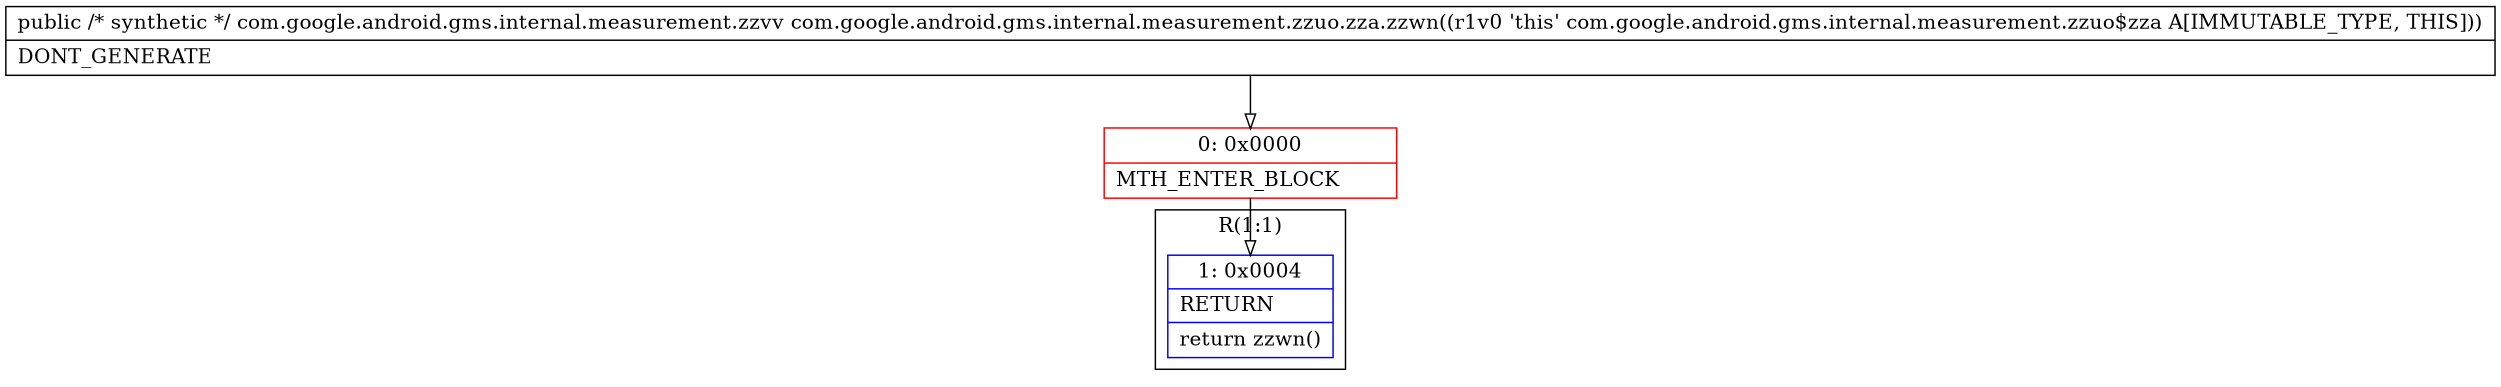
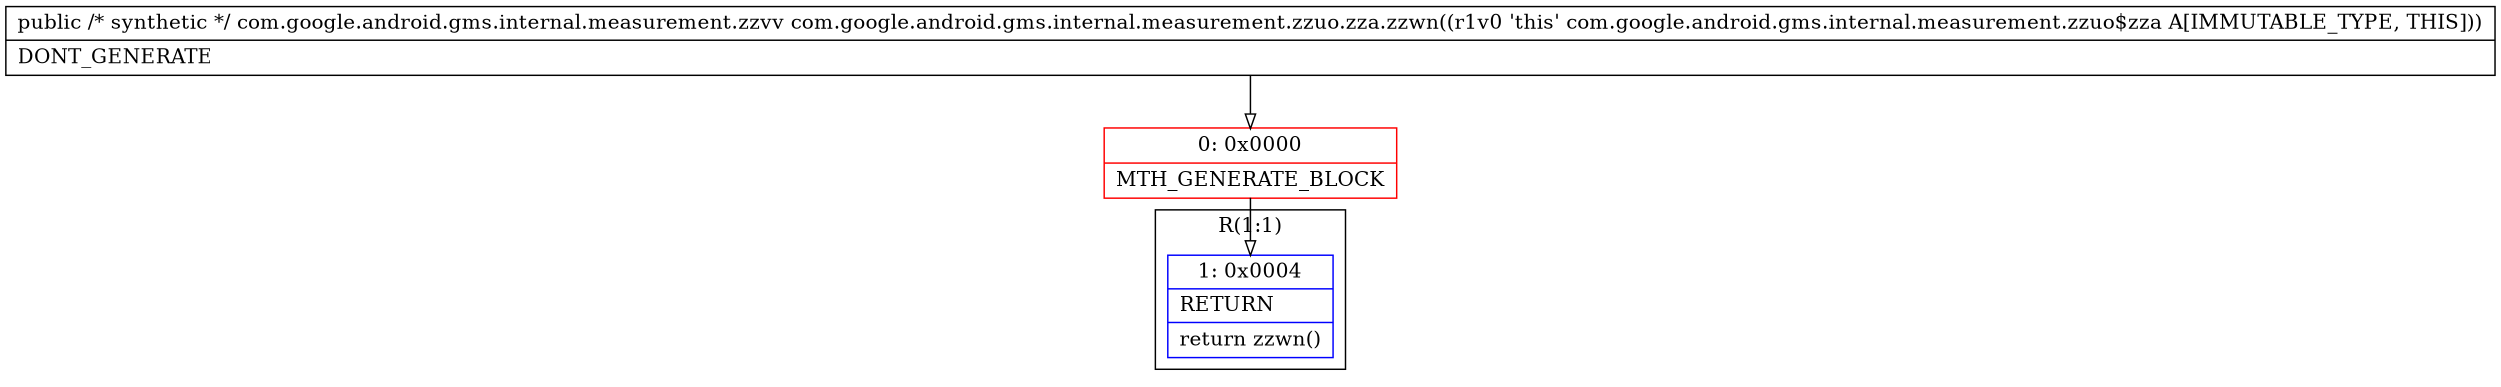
node "0: 0x0000": text "MTH_ENTER_BLOCK" -> "MTH_GENERATE_BLOCK"
